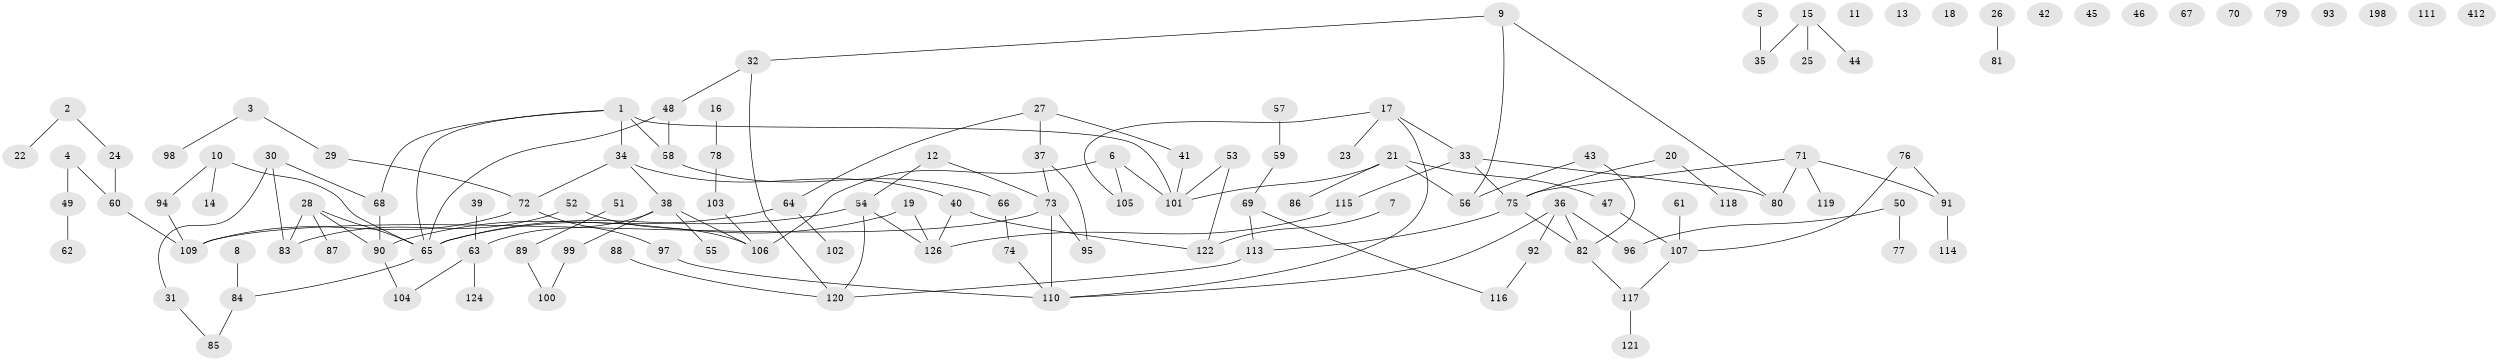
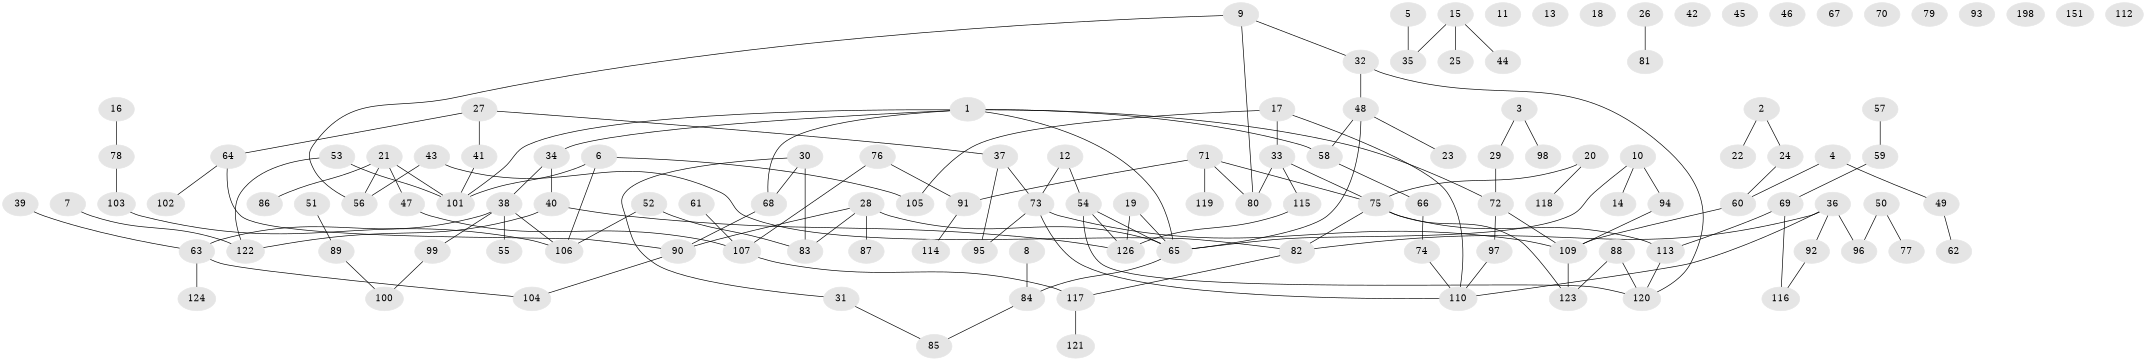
node "111": label "111" -> "151"
node "412": label "412" -> "112"
edge "17" -- "23": now "48" -- "23"
edge "34" -- "72": now "1" -- "72"
node "123": added
